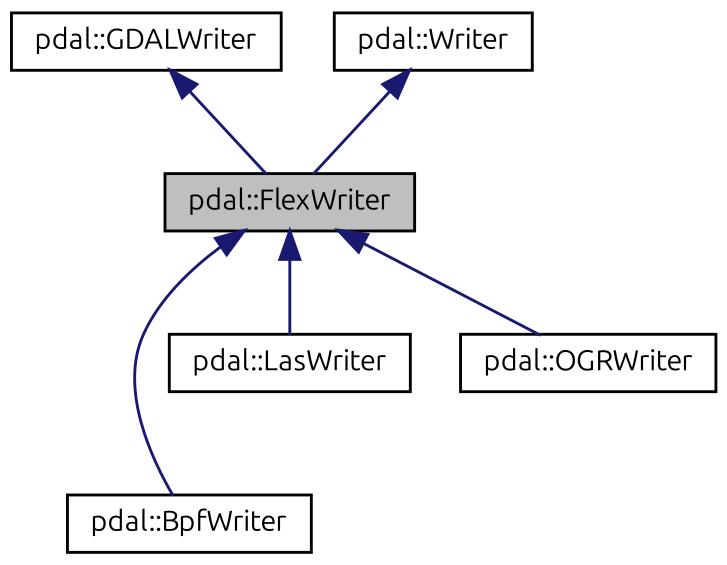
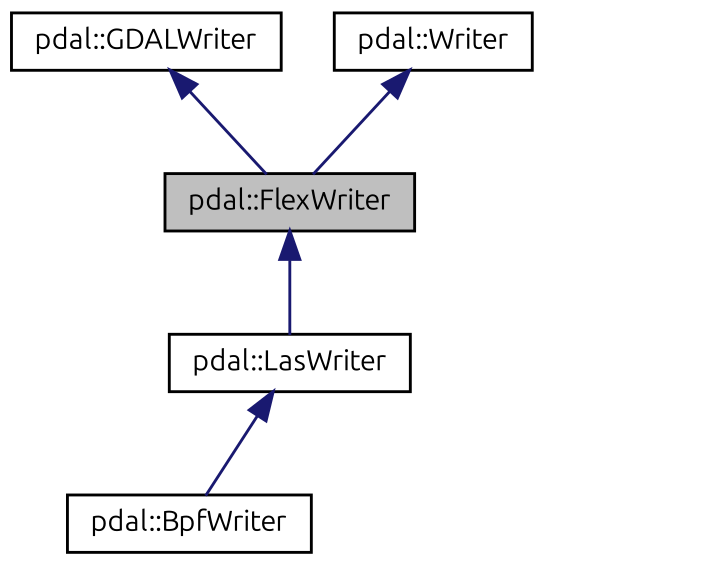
edge "pdal::BpfWriter" -> "pdal::FlexWriter": now "pdal::BpfWriter" -> "pdal::LasWriter"
node "pdal::OGRWriter": removed
